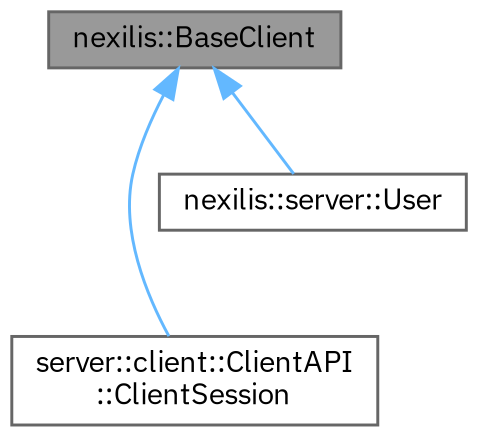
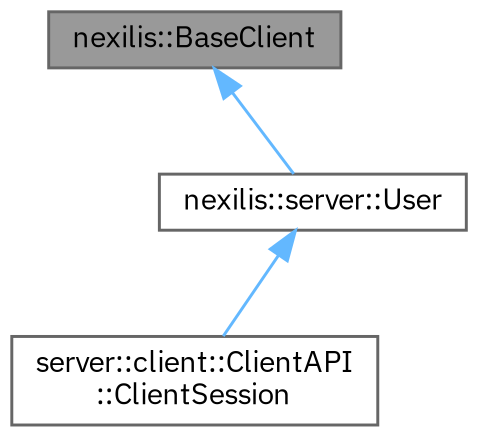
edge "server::client::ClientAPI ::ClientSession" -> "nexilis::BaseClient": now "server::client::ClientAPI ::ClientSession" -> "nexilis::server::User"
